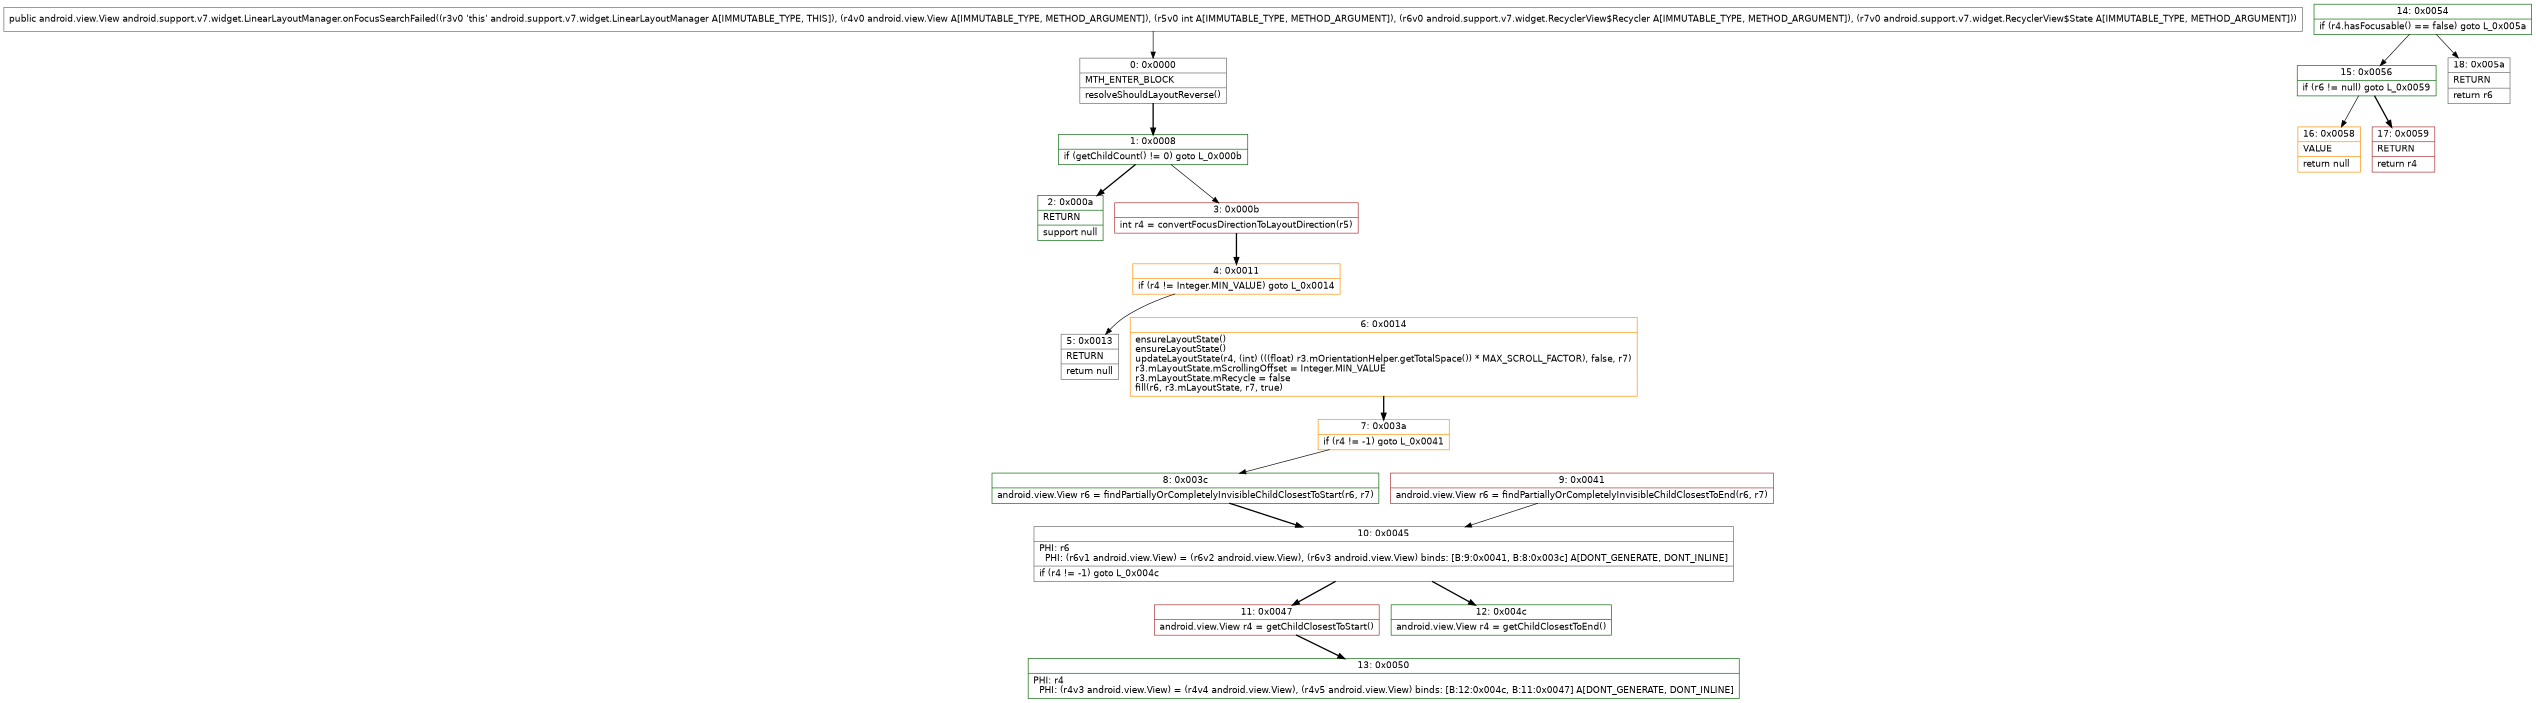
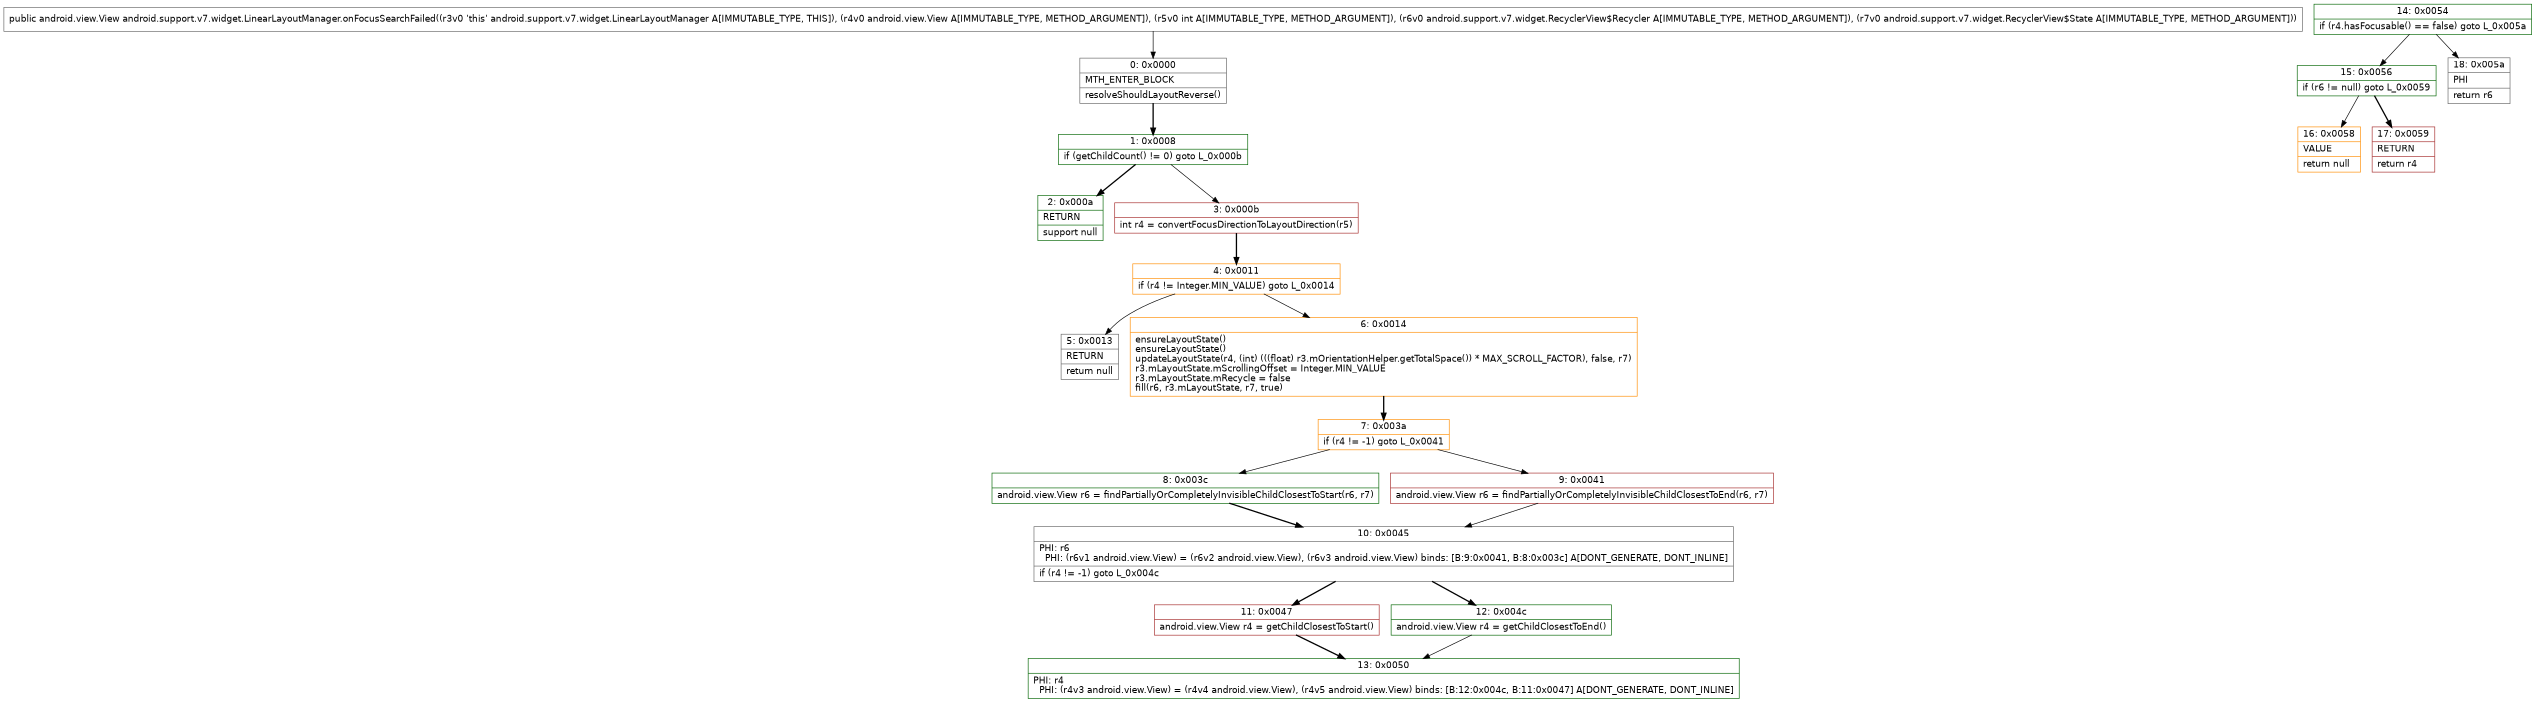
node "18: 0x005a": text "RETURN" -> "PHI"
edge "4: 0x0011" -> "6: 0x0014": added
edge "7: 0x003a" -> "9: 0x0041": added
edge "12: 0x004c" -> "13: 0x0050": added
